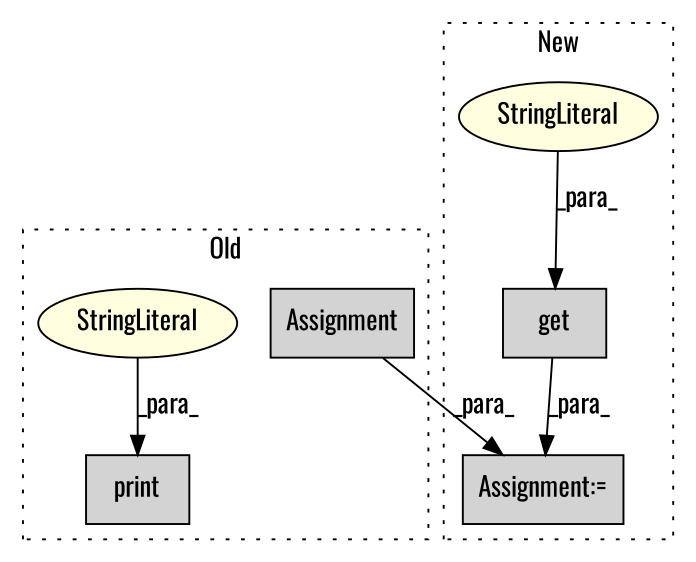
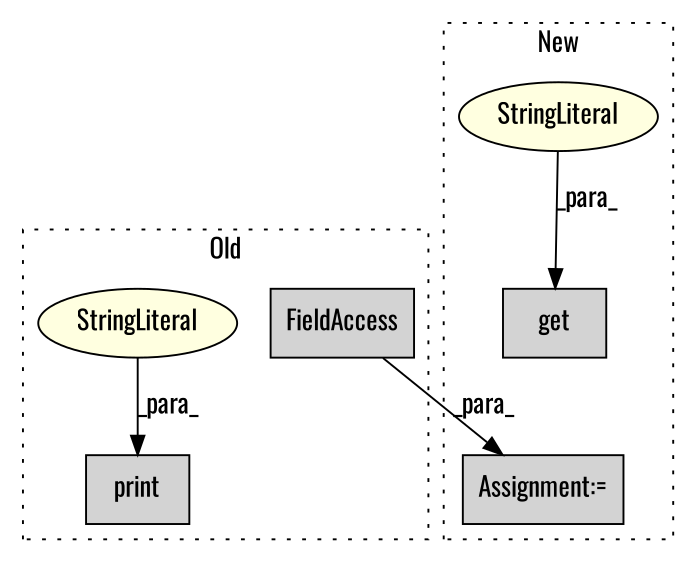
node "Assignment": label "Assignment" -> "FieldAccess"
edge "get" -> "Assignment:=": removed, label "_para_"
